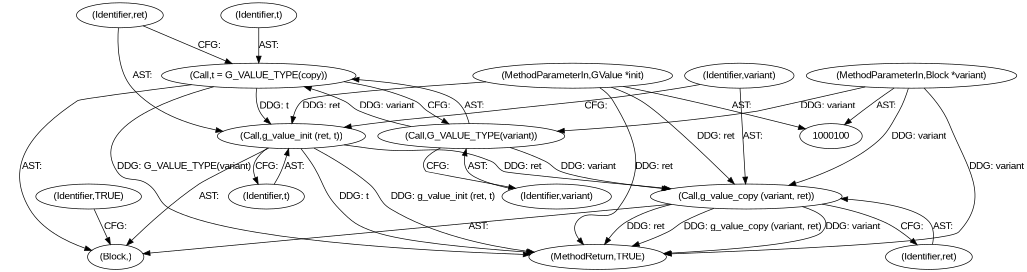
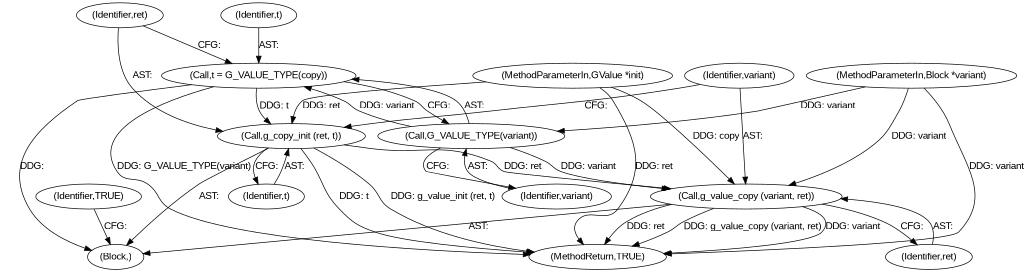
node "(Call,g_value_init (ret, t))": label "(Call,g_value_init (ret, t))" -> "(Call,g_copy_init (ret, t))"
edge "(MethodParameterIn,GValue *init)" -> "(Call,g_value_copy (variant, ret))": label "DDG: ret" -> "DDG: copy"
node "1000100": removed
edge "(Call,t = G_VALUE_TYPE(copy))" -> "(Block,)": label "AST: " -> "DDG: "
